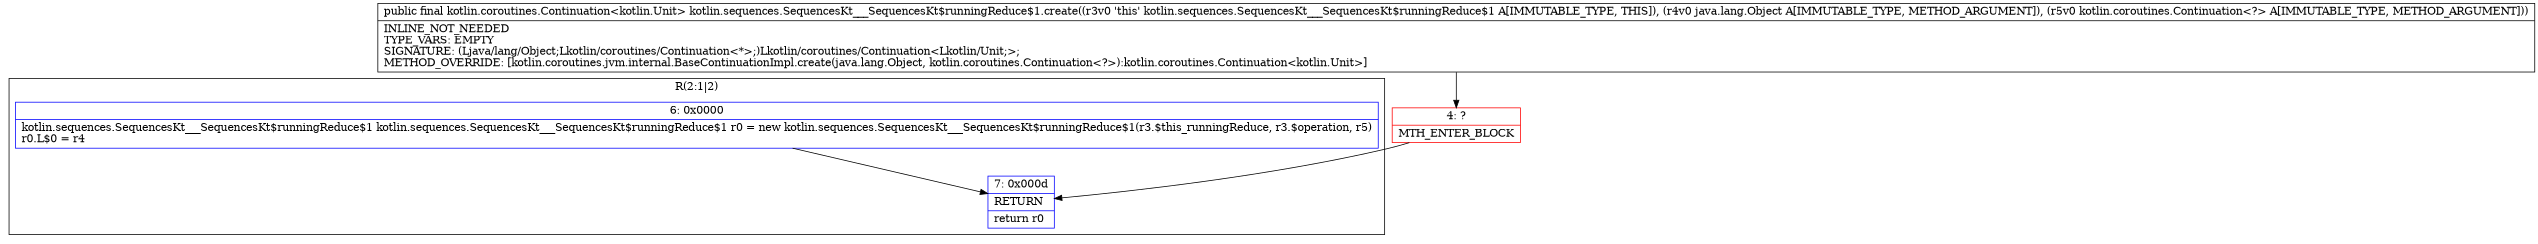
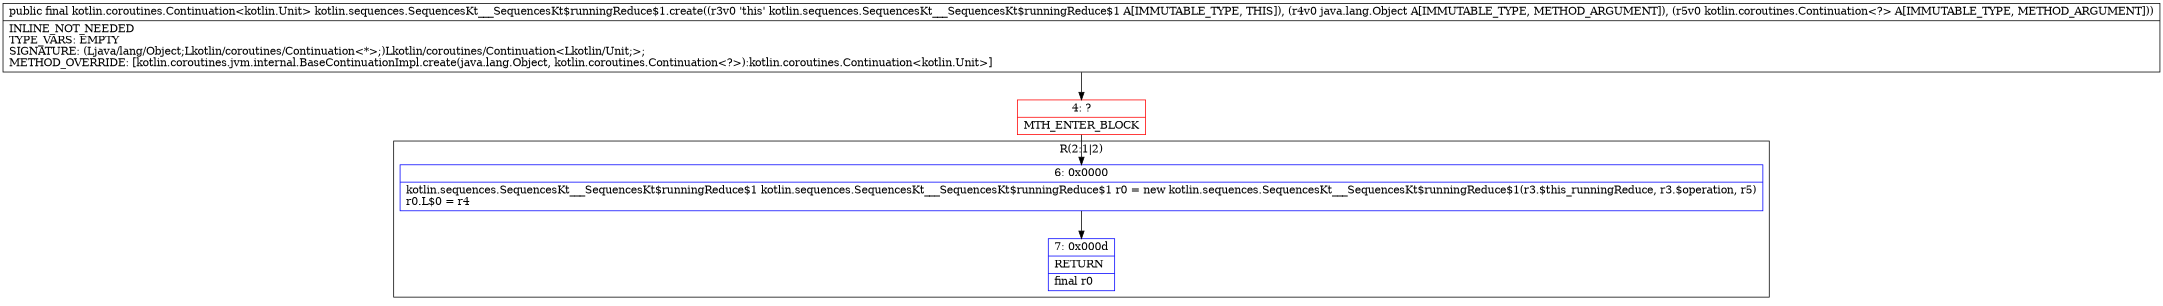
edge "4: ?" -> "7: 0x000d": now "4: ?" -> "6: 0x0000"
node "7: 0x000d": text "return r0" -> "final r0"
